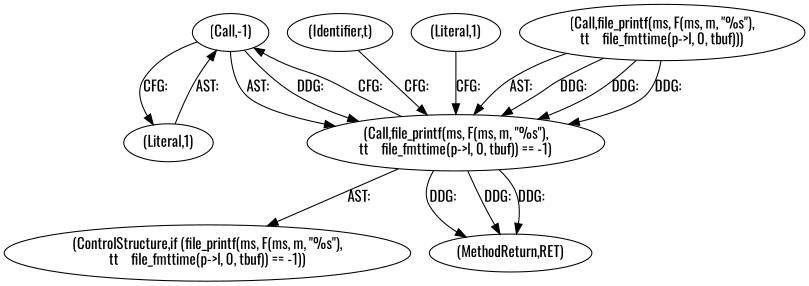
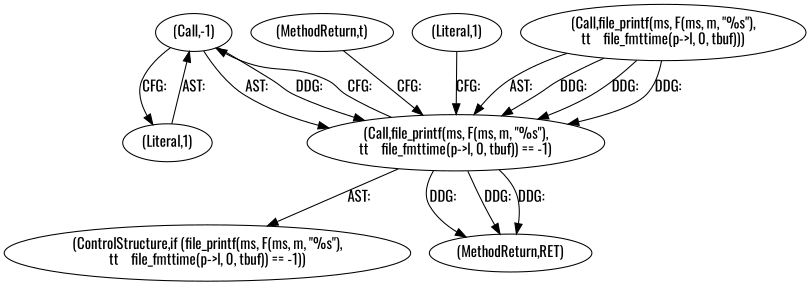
node "(Identifier,t)": label "(Identifier,t)" -> "(MethodReturn,t)"
